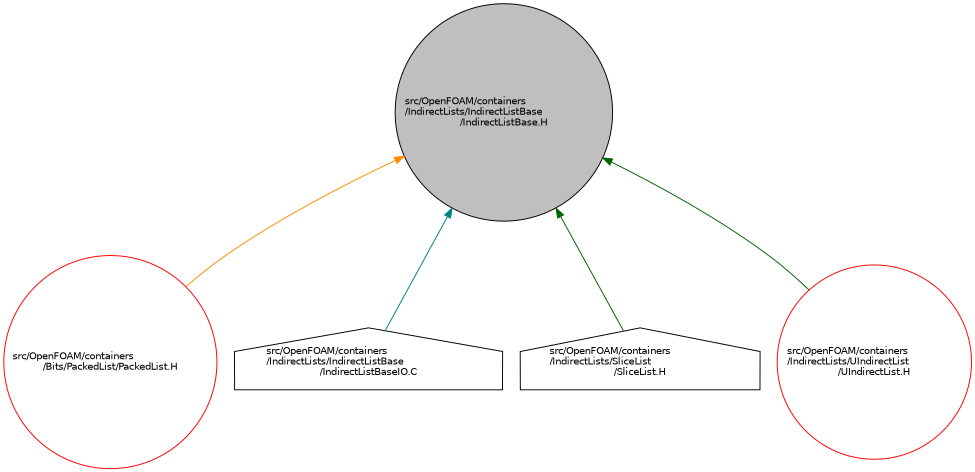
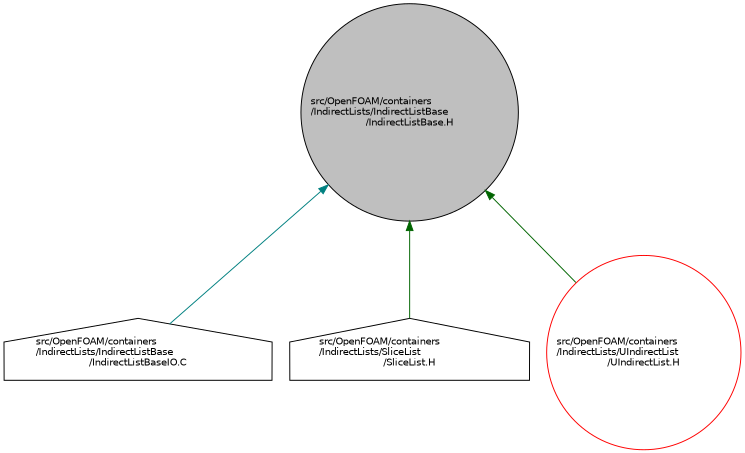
node "src/OpenFOAM/containers /Bits/PackedList/PackedList.H": removed
